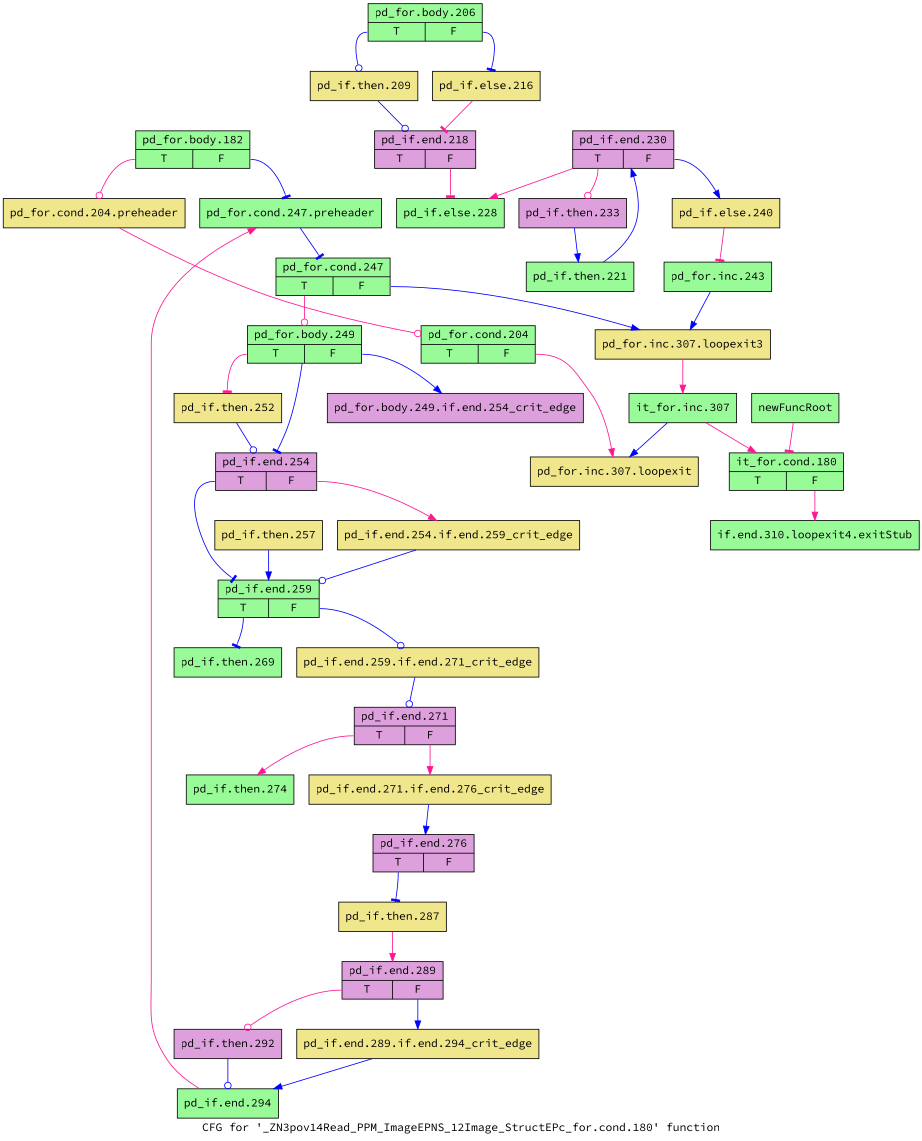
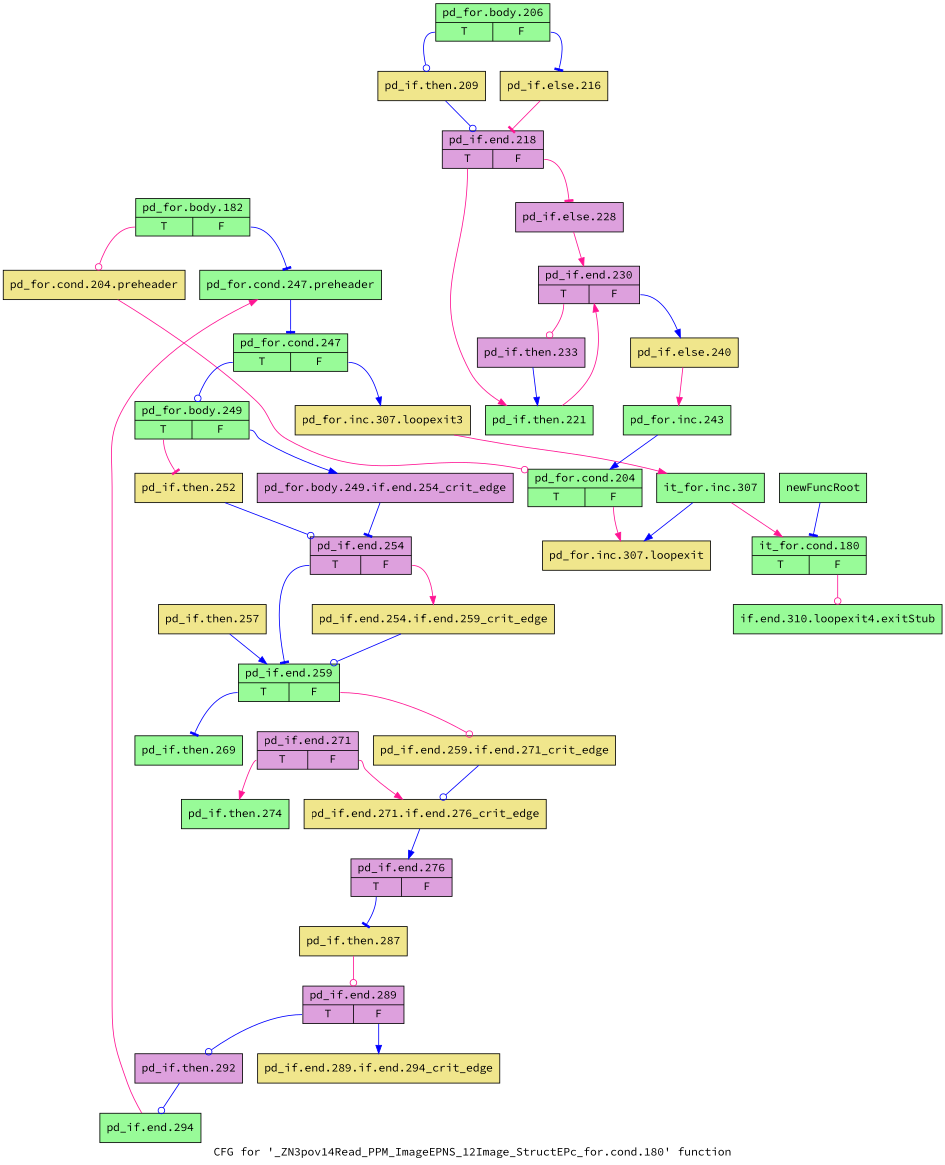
edge "pd_if.end.230" -> "pd_if.else.228": reversed
node "pd_if.else.228": fillcolor palegreen -> plum
edge "pd_if.then.221" -> "pd_if.end.230": color blue -> deeppink
edge "pd_if.else.240" -> "pd_for.inc.243": arrowhead tee -> normal
edge "pd_if.end.218" -> "pd_if.then.221": added
edge "pd_for.inc.243" -> "pd_for.inc.307.loopexit3": now "pd_for.inc.243" -> "pd_for.cond.204"
edge "pd_for.cond.247" -> "pd_for.body.249": color deeppink -> blue
edge "pd_for.body.249" -> "pd_if.end.254": now "pd_for.body.249.if.end.254_crit_edge" -> "pd_if.end.254"
edge "newFuncRoot" -> "it_for.cond.180": color deeppink -> blue
edge "it_for.cond.180" -> "if.end.310.loopexit4.exitStub": arrowhead normal -> odot
edge "pd_if.end.259" -> "pd_if.end.259.if.end.271_crit_edge": color blue -> deeppink
edge "pd_if.end.259.if.end.271_crit_edge" -> "pd_if.end.271": now "pd_if.end.259.if.end.271_crit_edge" -> "pd_if.end.271.if.end.276_crit_edge"
edge "pd_if.then.287" -> "pd_if.end.289": arrowhead normal -> odot
edge "pd_if.end.289" -> "pd_if.then.292": color deeppink -> blue
edge "pd_if.end.289.if.end.294_crit_edge" -> "pd_if.end.294": removed
